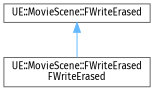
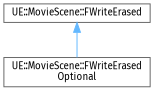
node "UE::MovieScene::FWriteErased FWriteErased": label "UE::MovieScene::FWriteErased FWriteErased" -> "UE::MovieScene::FWriteErased Optional"
